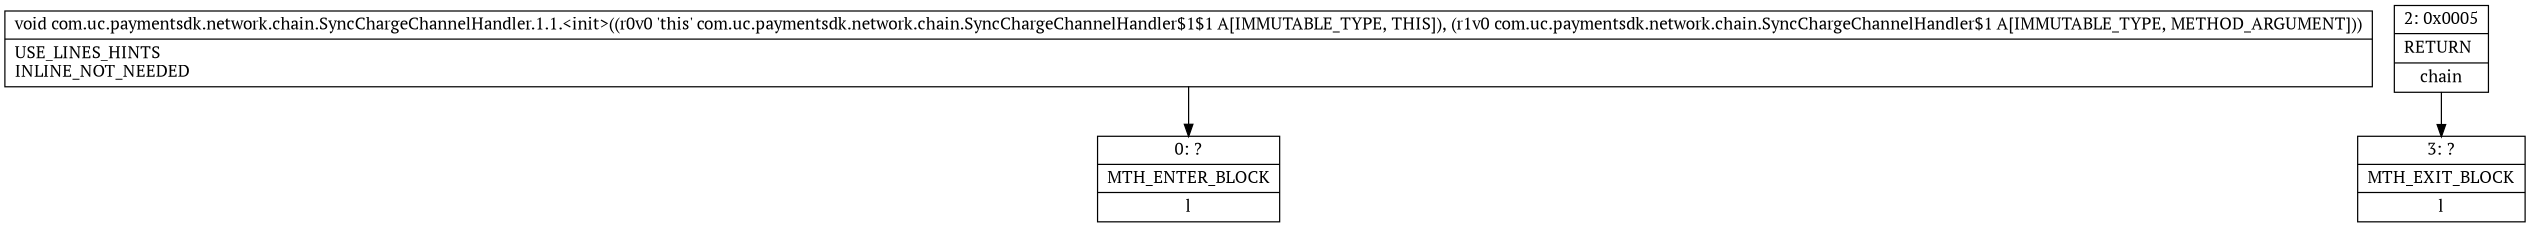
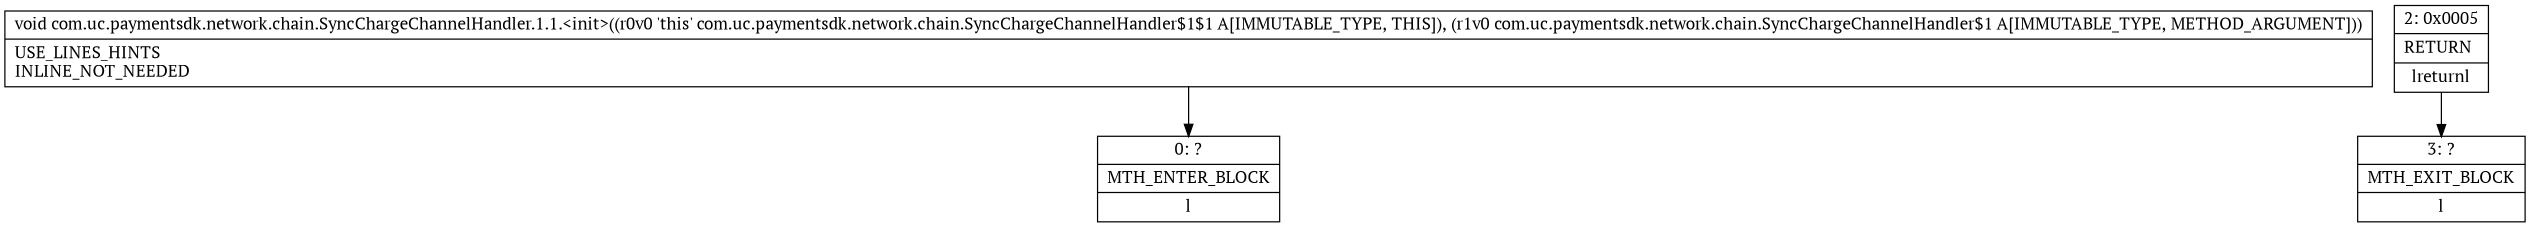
node "2: 0x0005": text "chain" -> "lreturnl"
